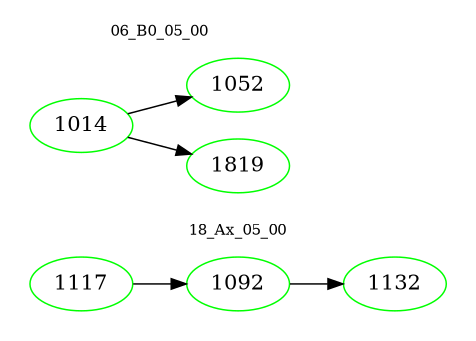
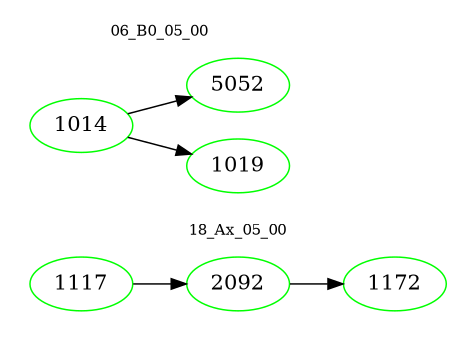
node "1052": label "1052" -> "5052"
node "1819": label "1819" -> "1019"
node "1092": label "1092" -> "2092"
node "1132": label "1132" -> "1172"
